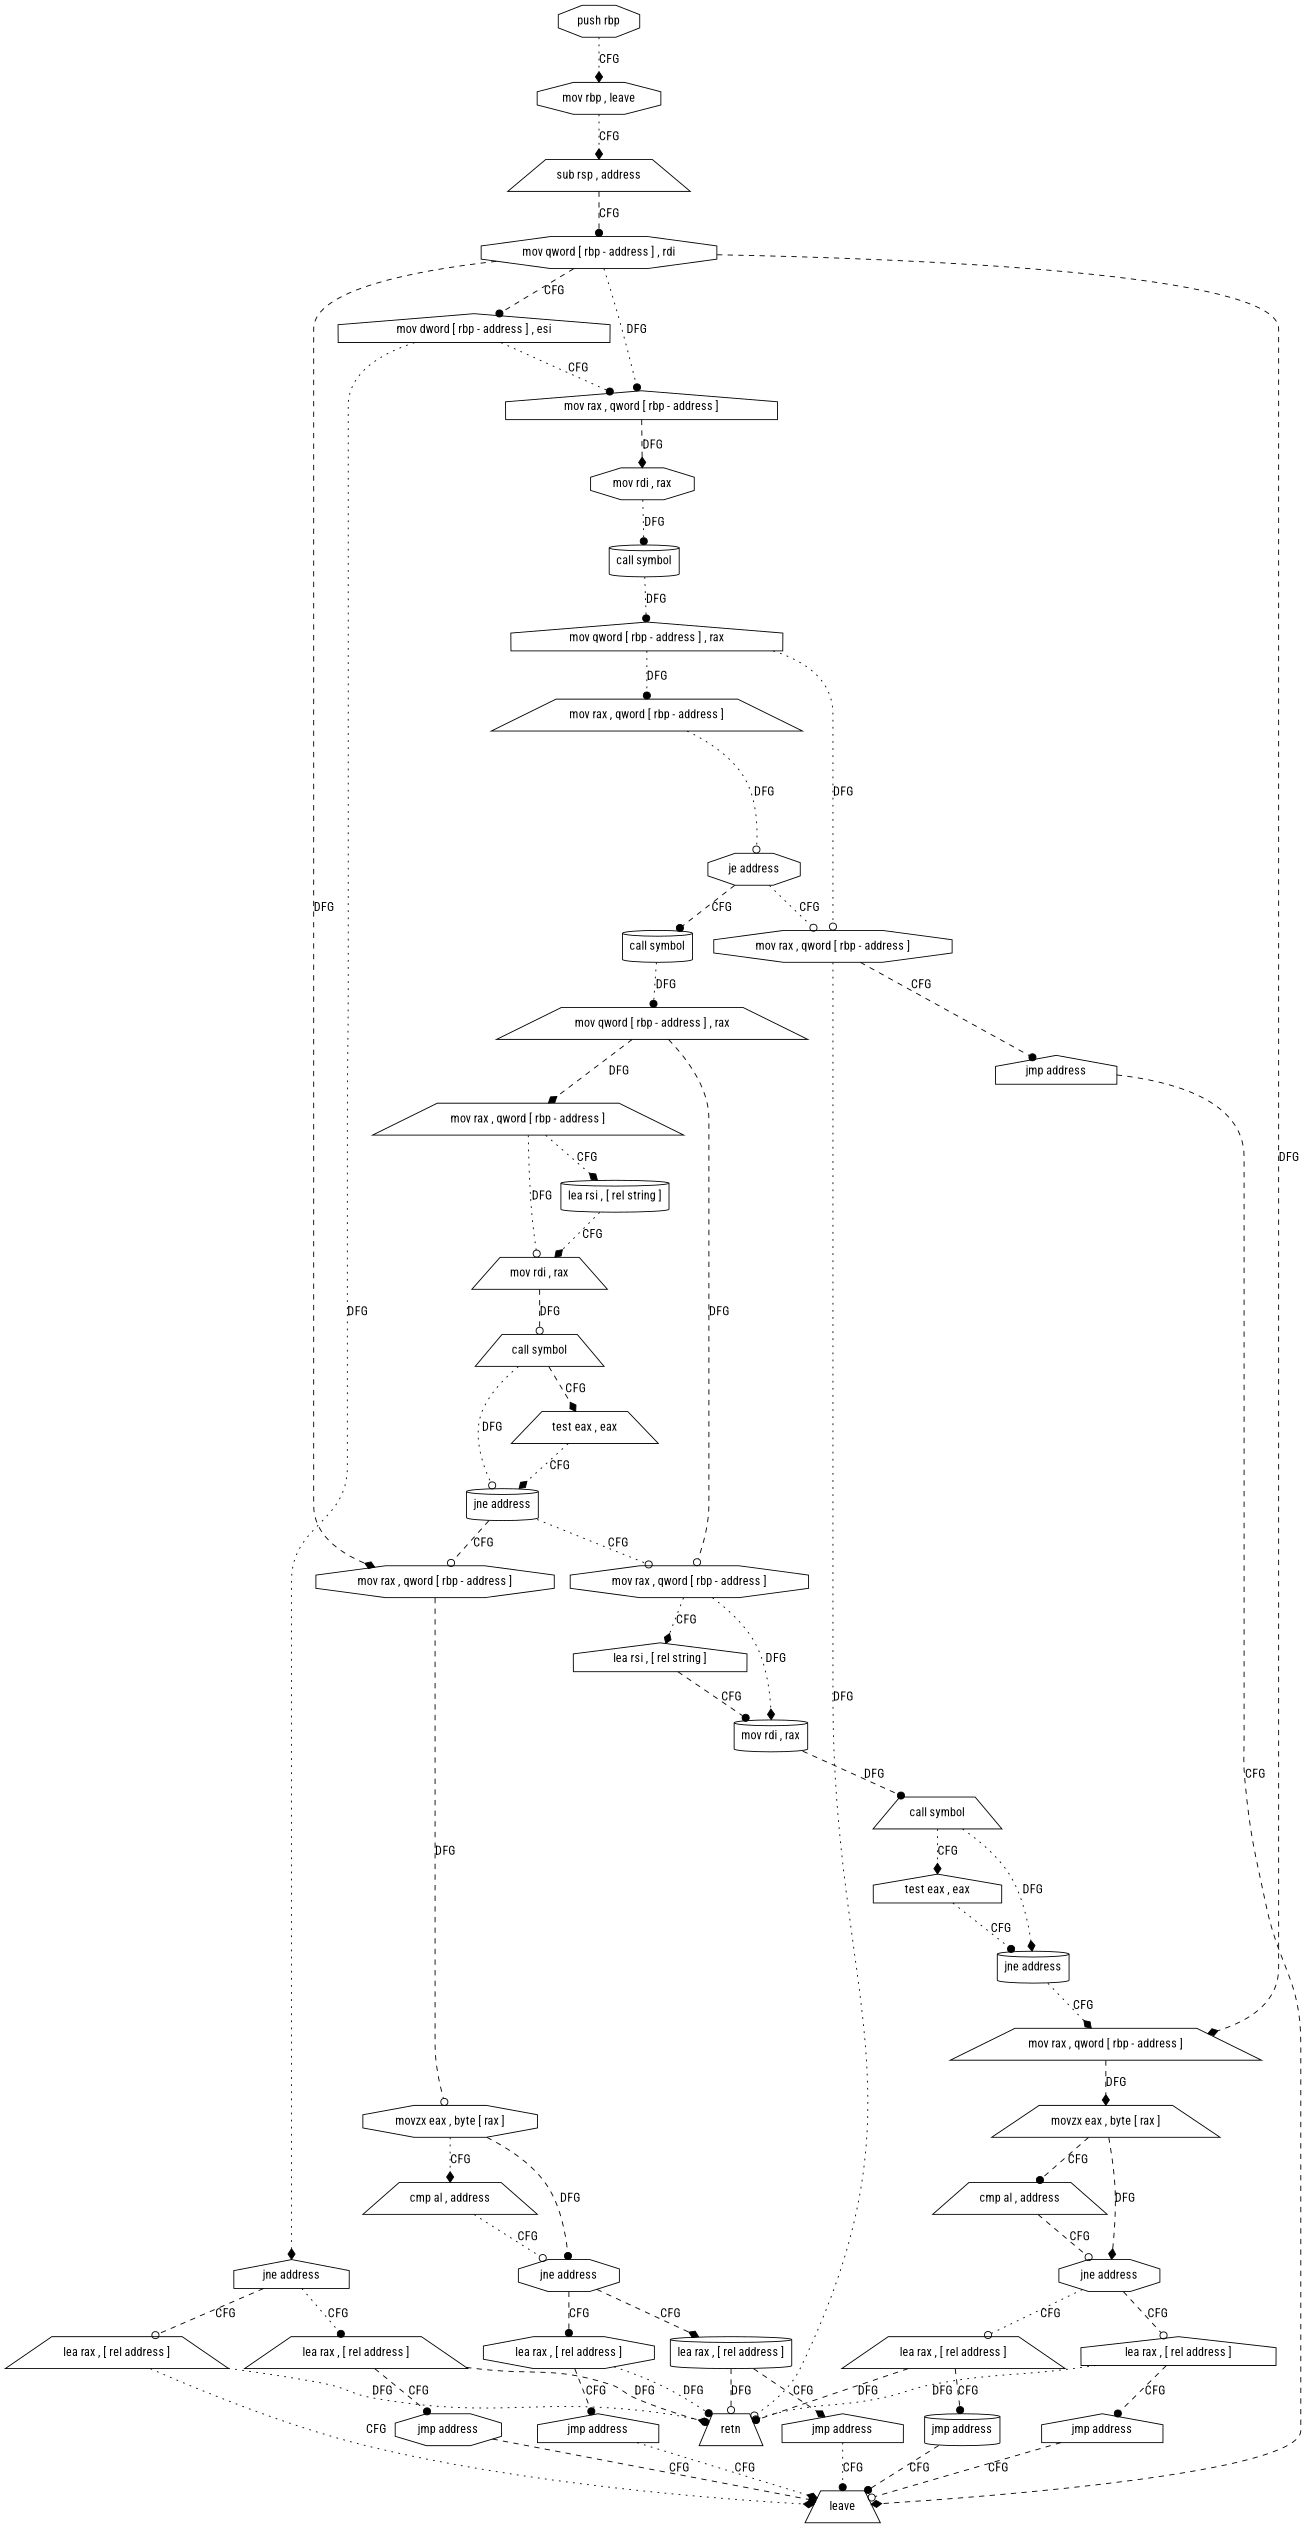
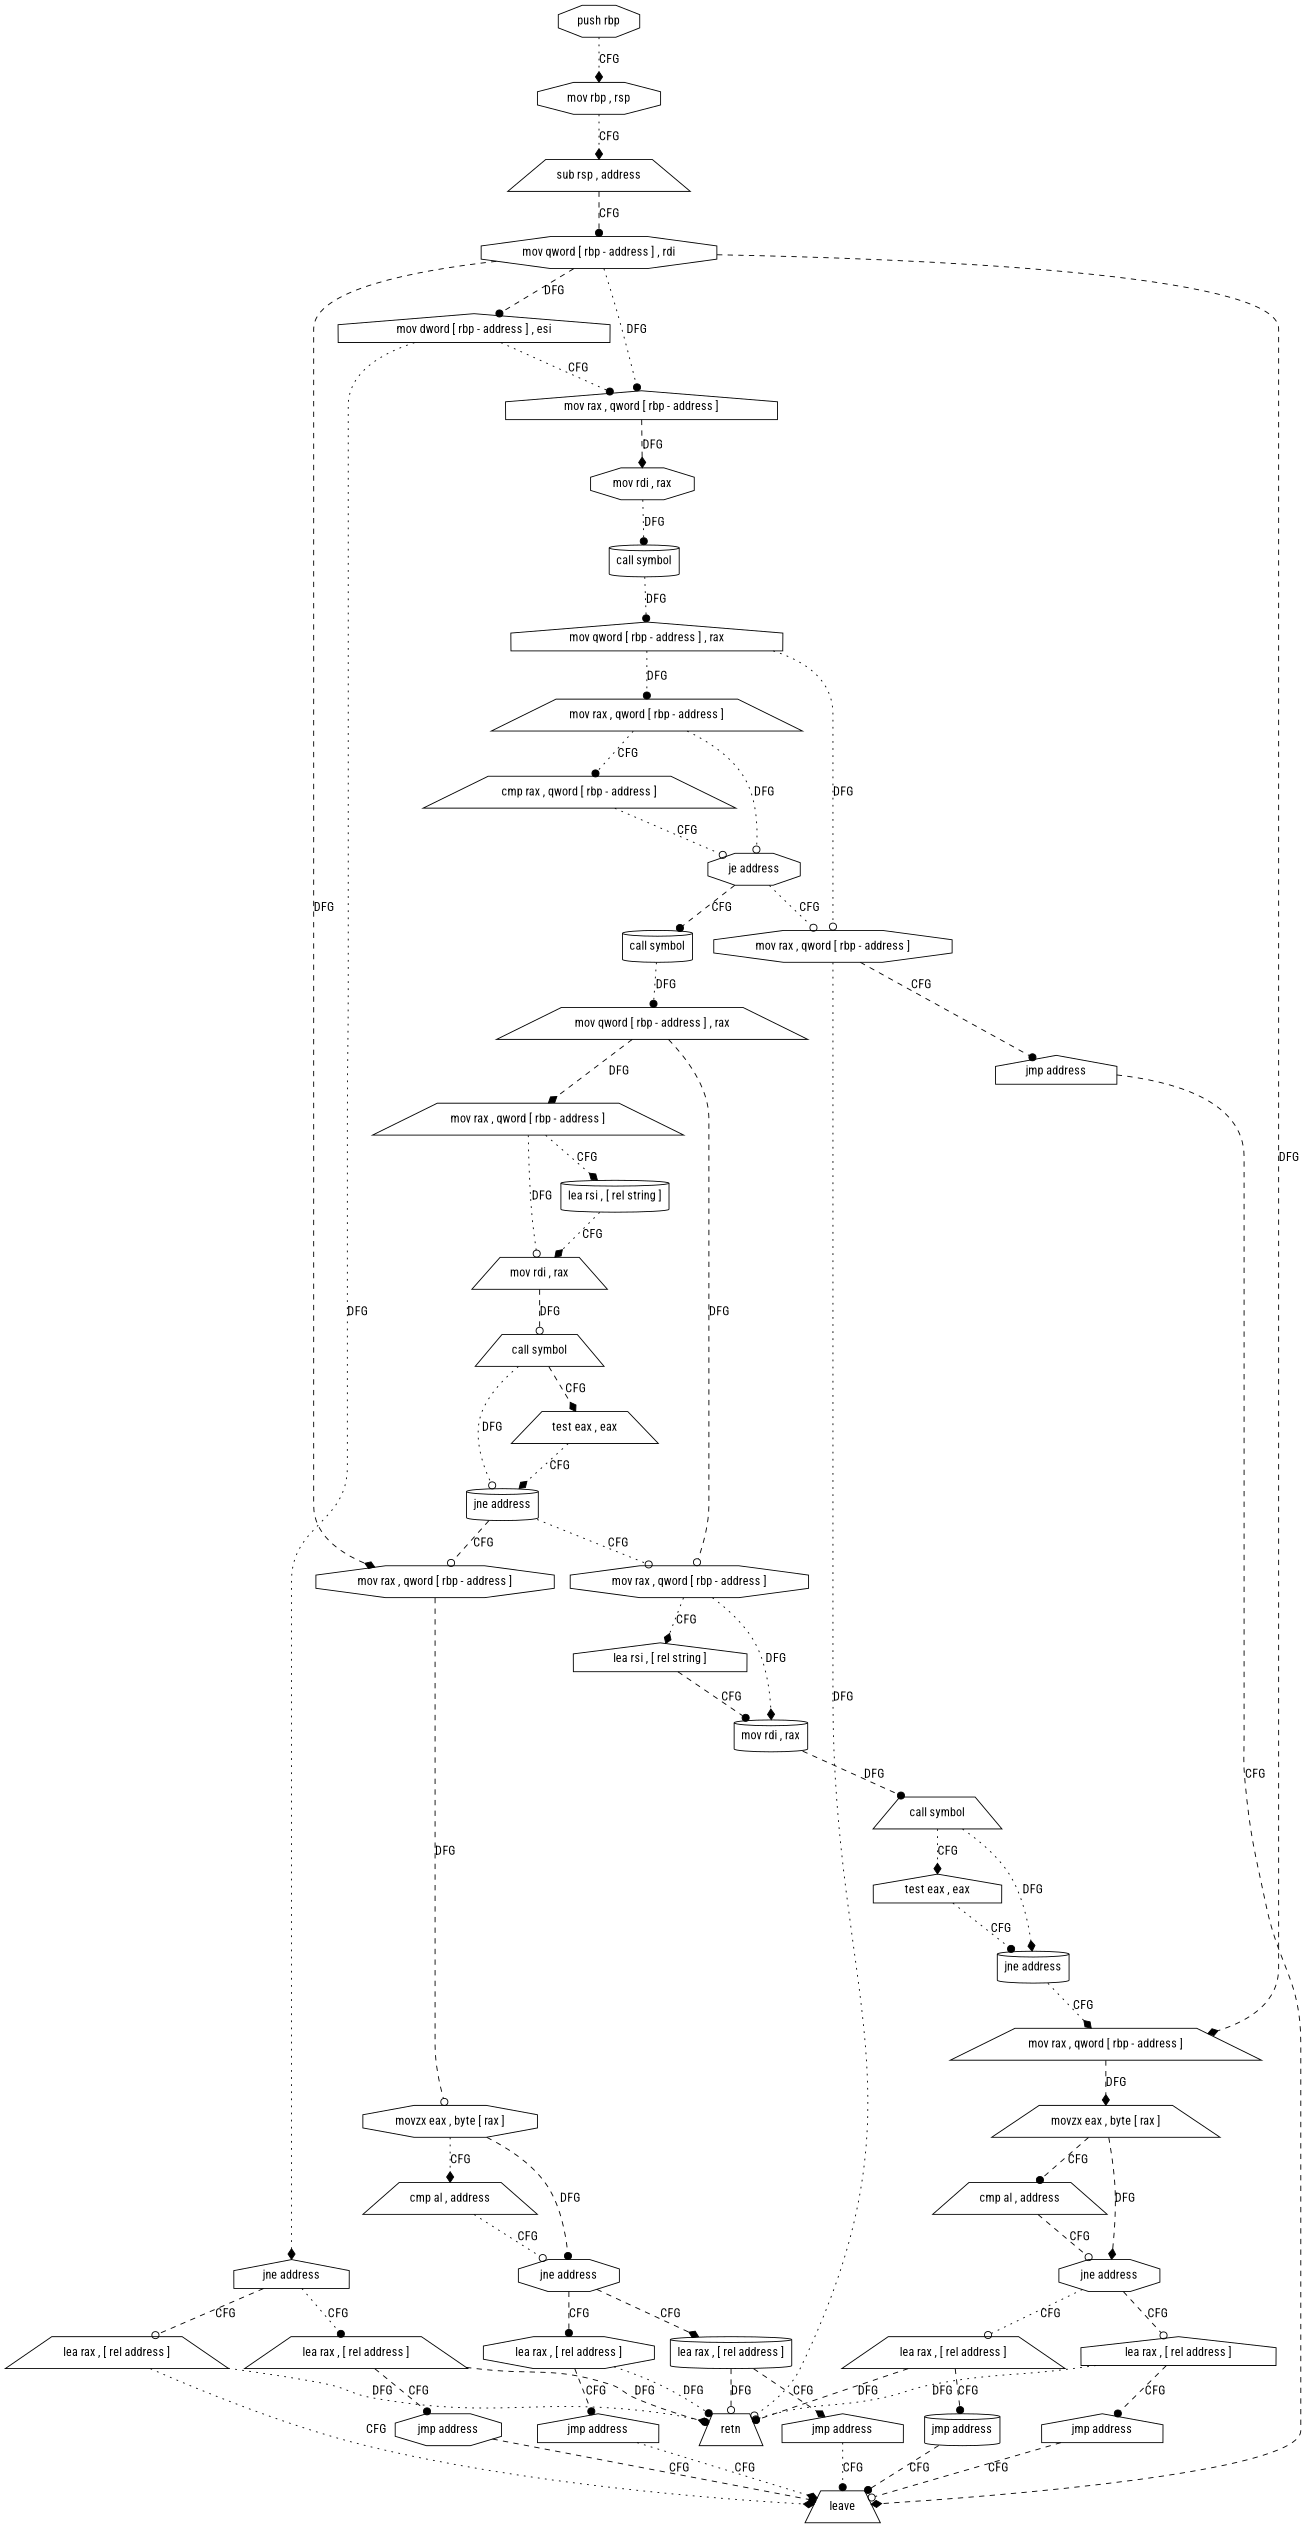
node "mov rbp , leave": label "mov rbp , leave" -> "mov rbp , rsp"
edge "mov qword [ rbp - address ] , rdi" -> "mov dword [ rbp - address ] , esi": label "CFG" -> "DFG"
node "cmp rax , qword [ rbp - address ]": added
